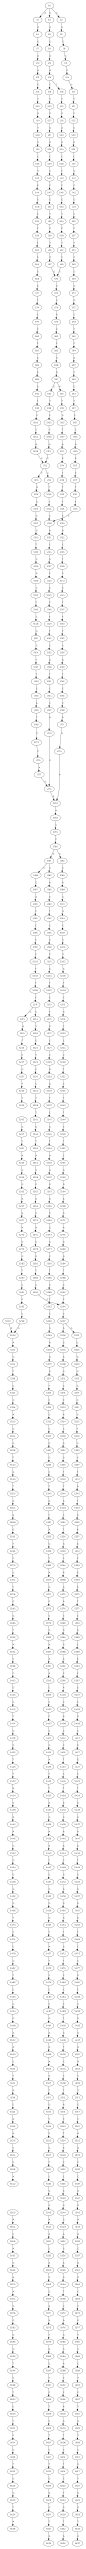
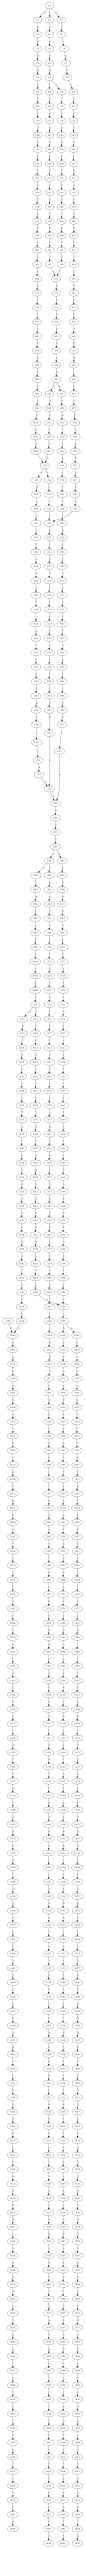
edge "S239" -> "S243": added, label "T"
node "S546": added
